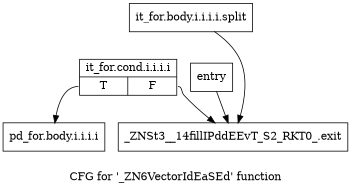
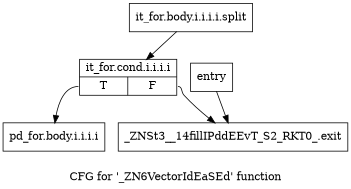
edge "it_for.body.i.i.i.i.split" -> "_ZNSt3__14fillIPddEEvT_S2_RKT0_.exit": now "it_for.body.i.i.i.i.split" -> "it_for.cond.i.i.i.i"
